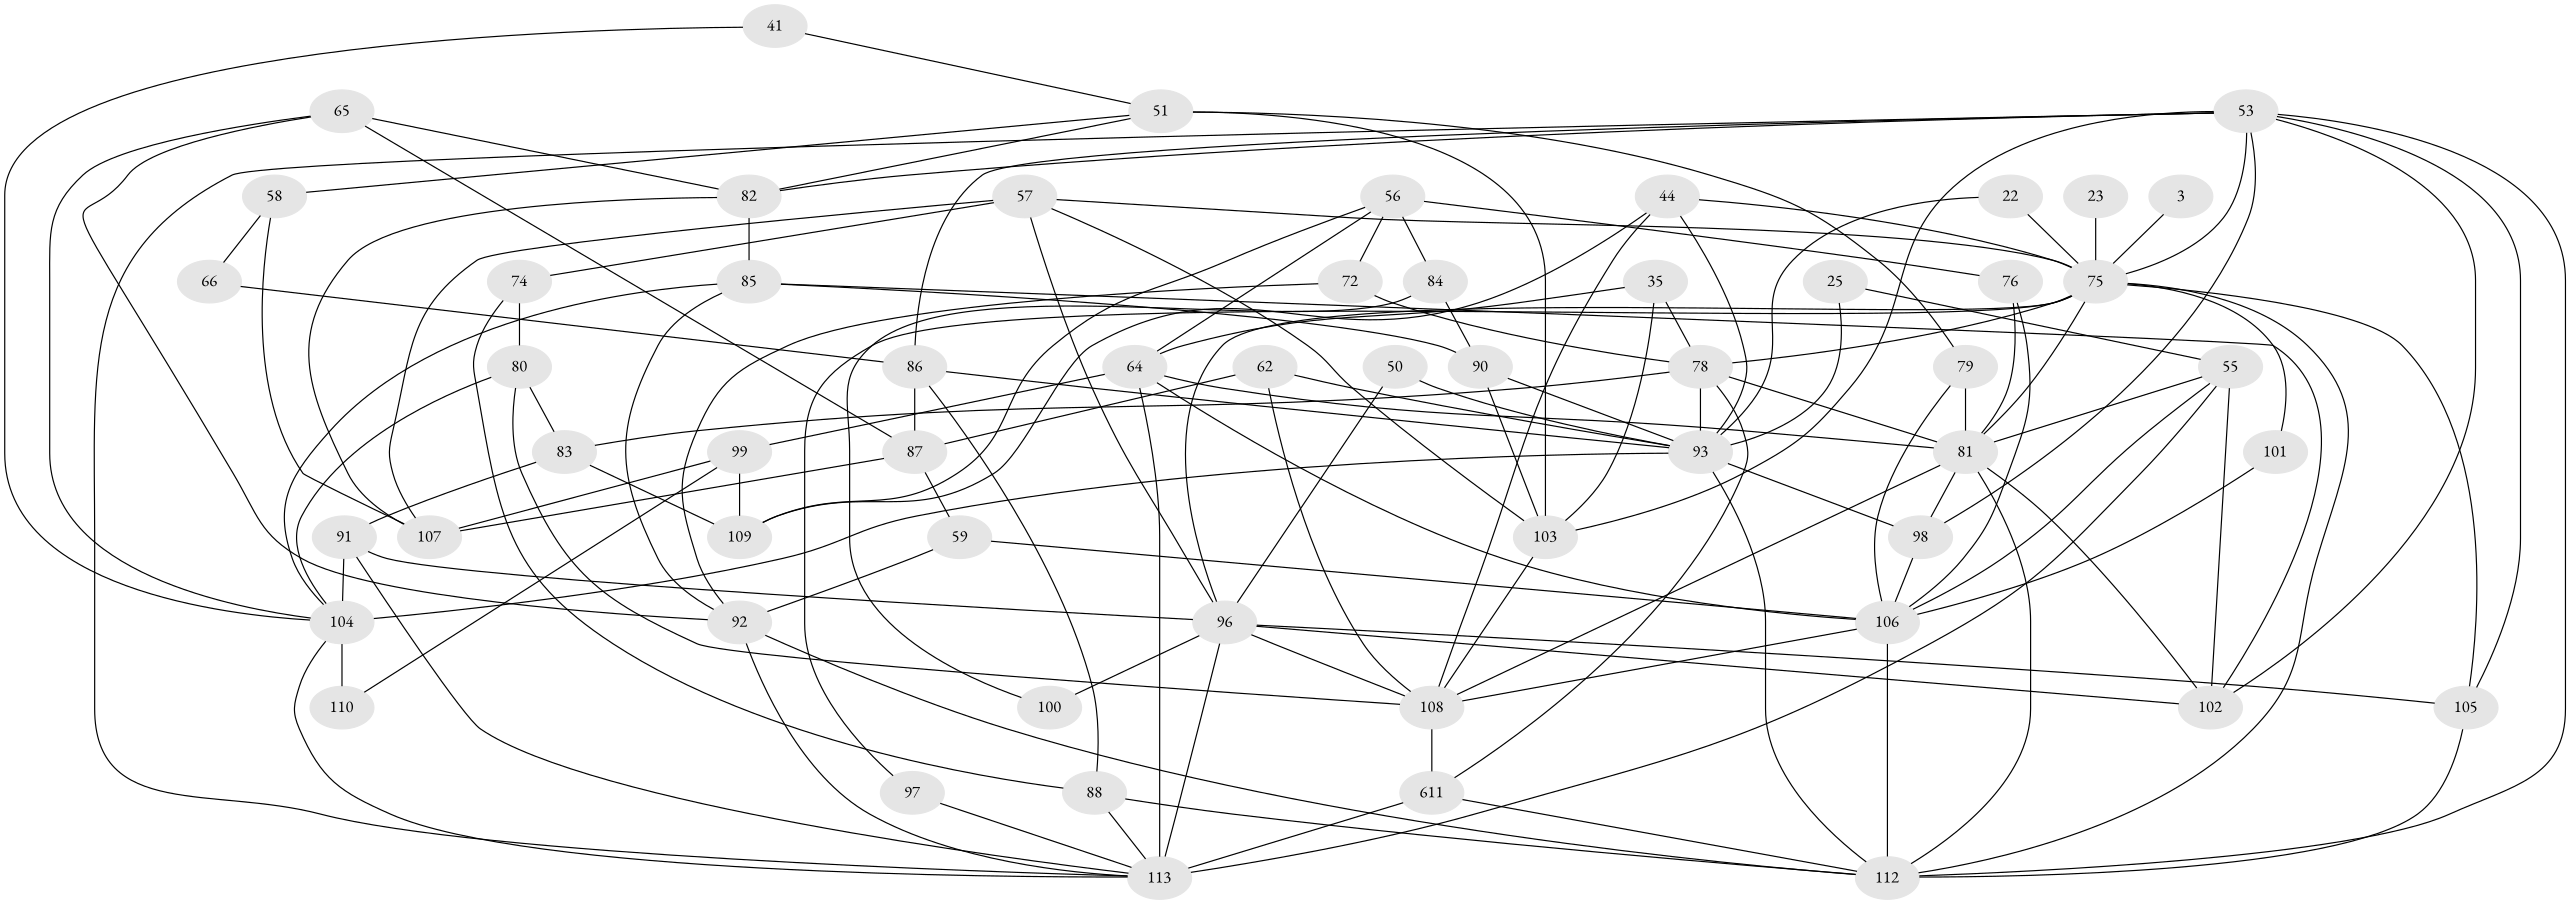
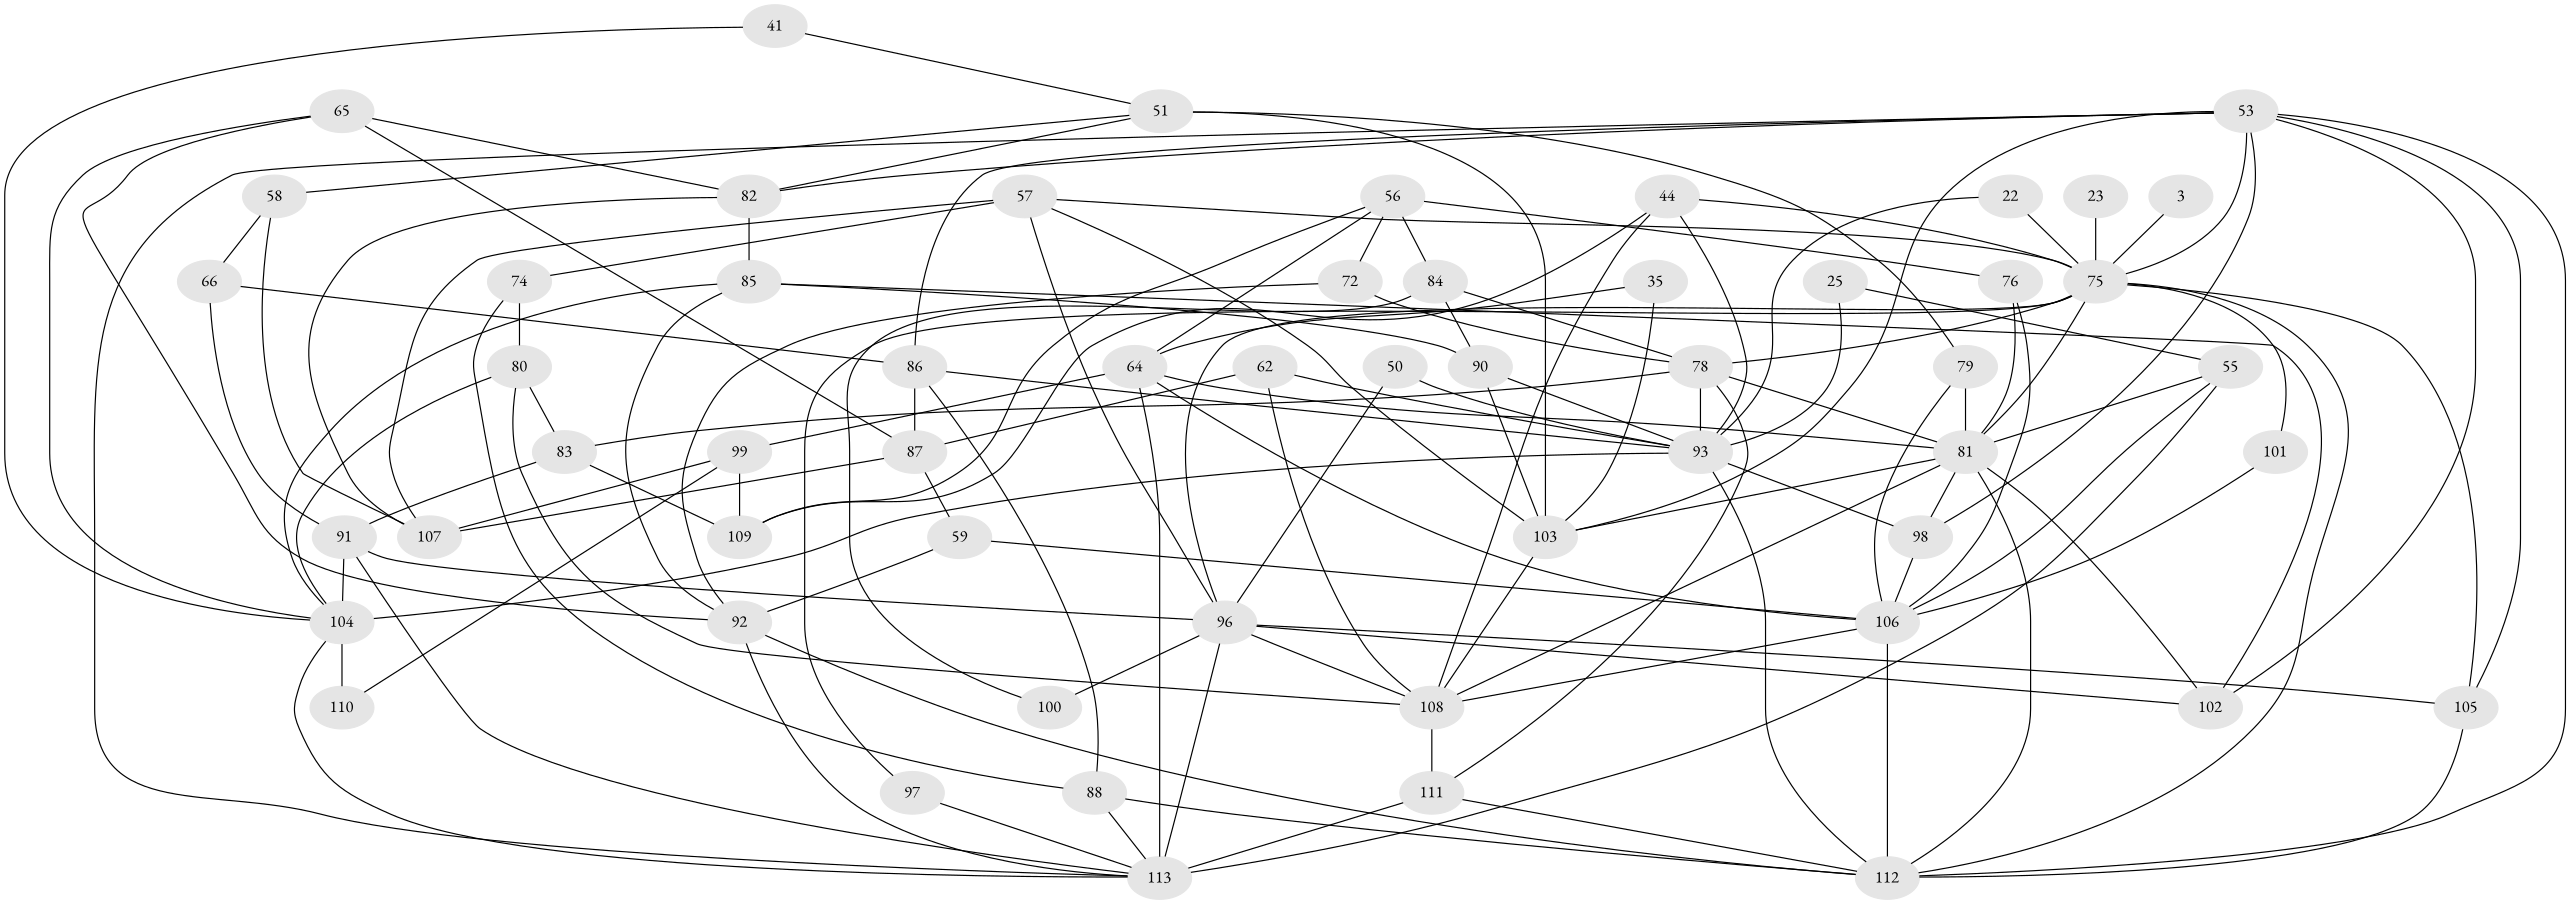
edge "35" -- "78": now "84" -- "78"
edge "66" -- "91": added
edge "81" -- "103": added
edge "55" -- "102": removed
node "611": label "611" -> "111"
